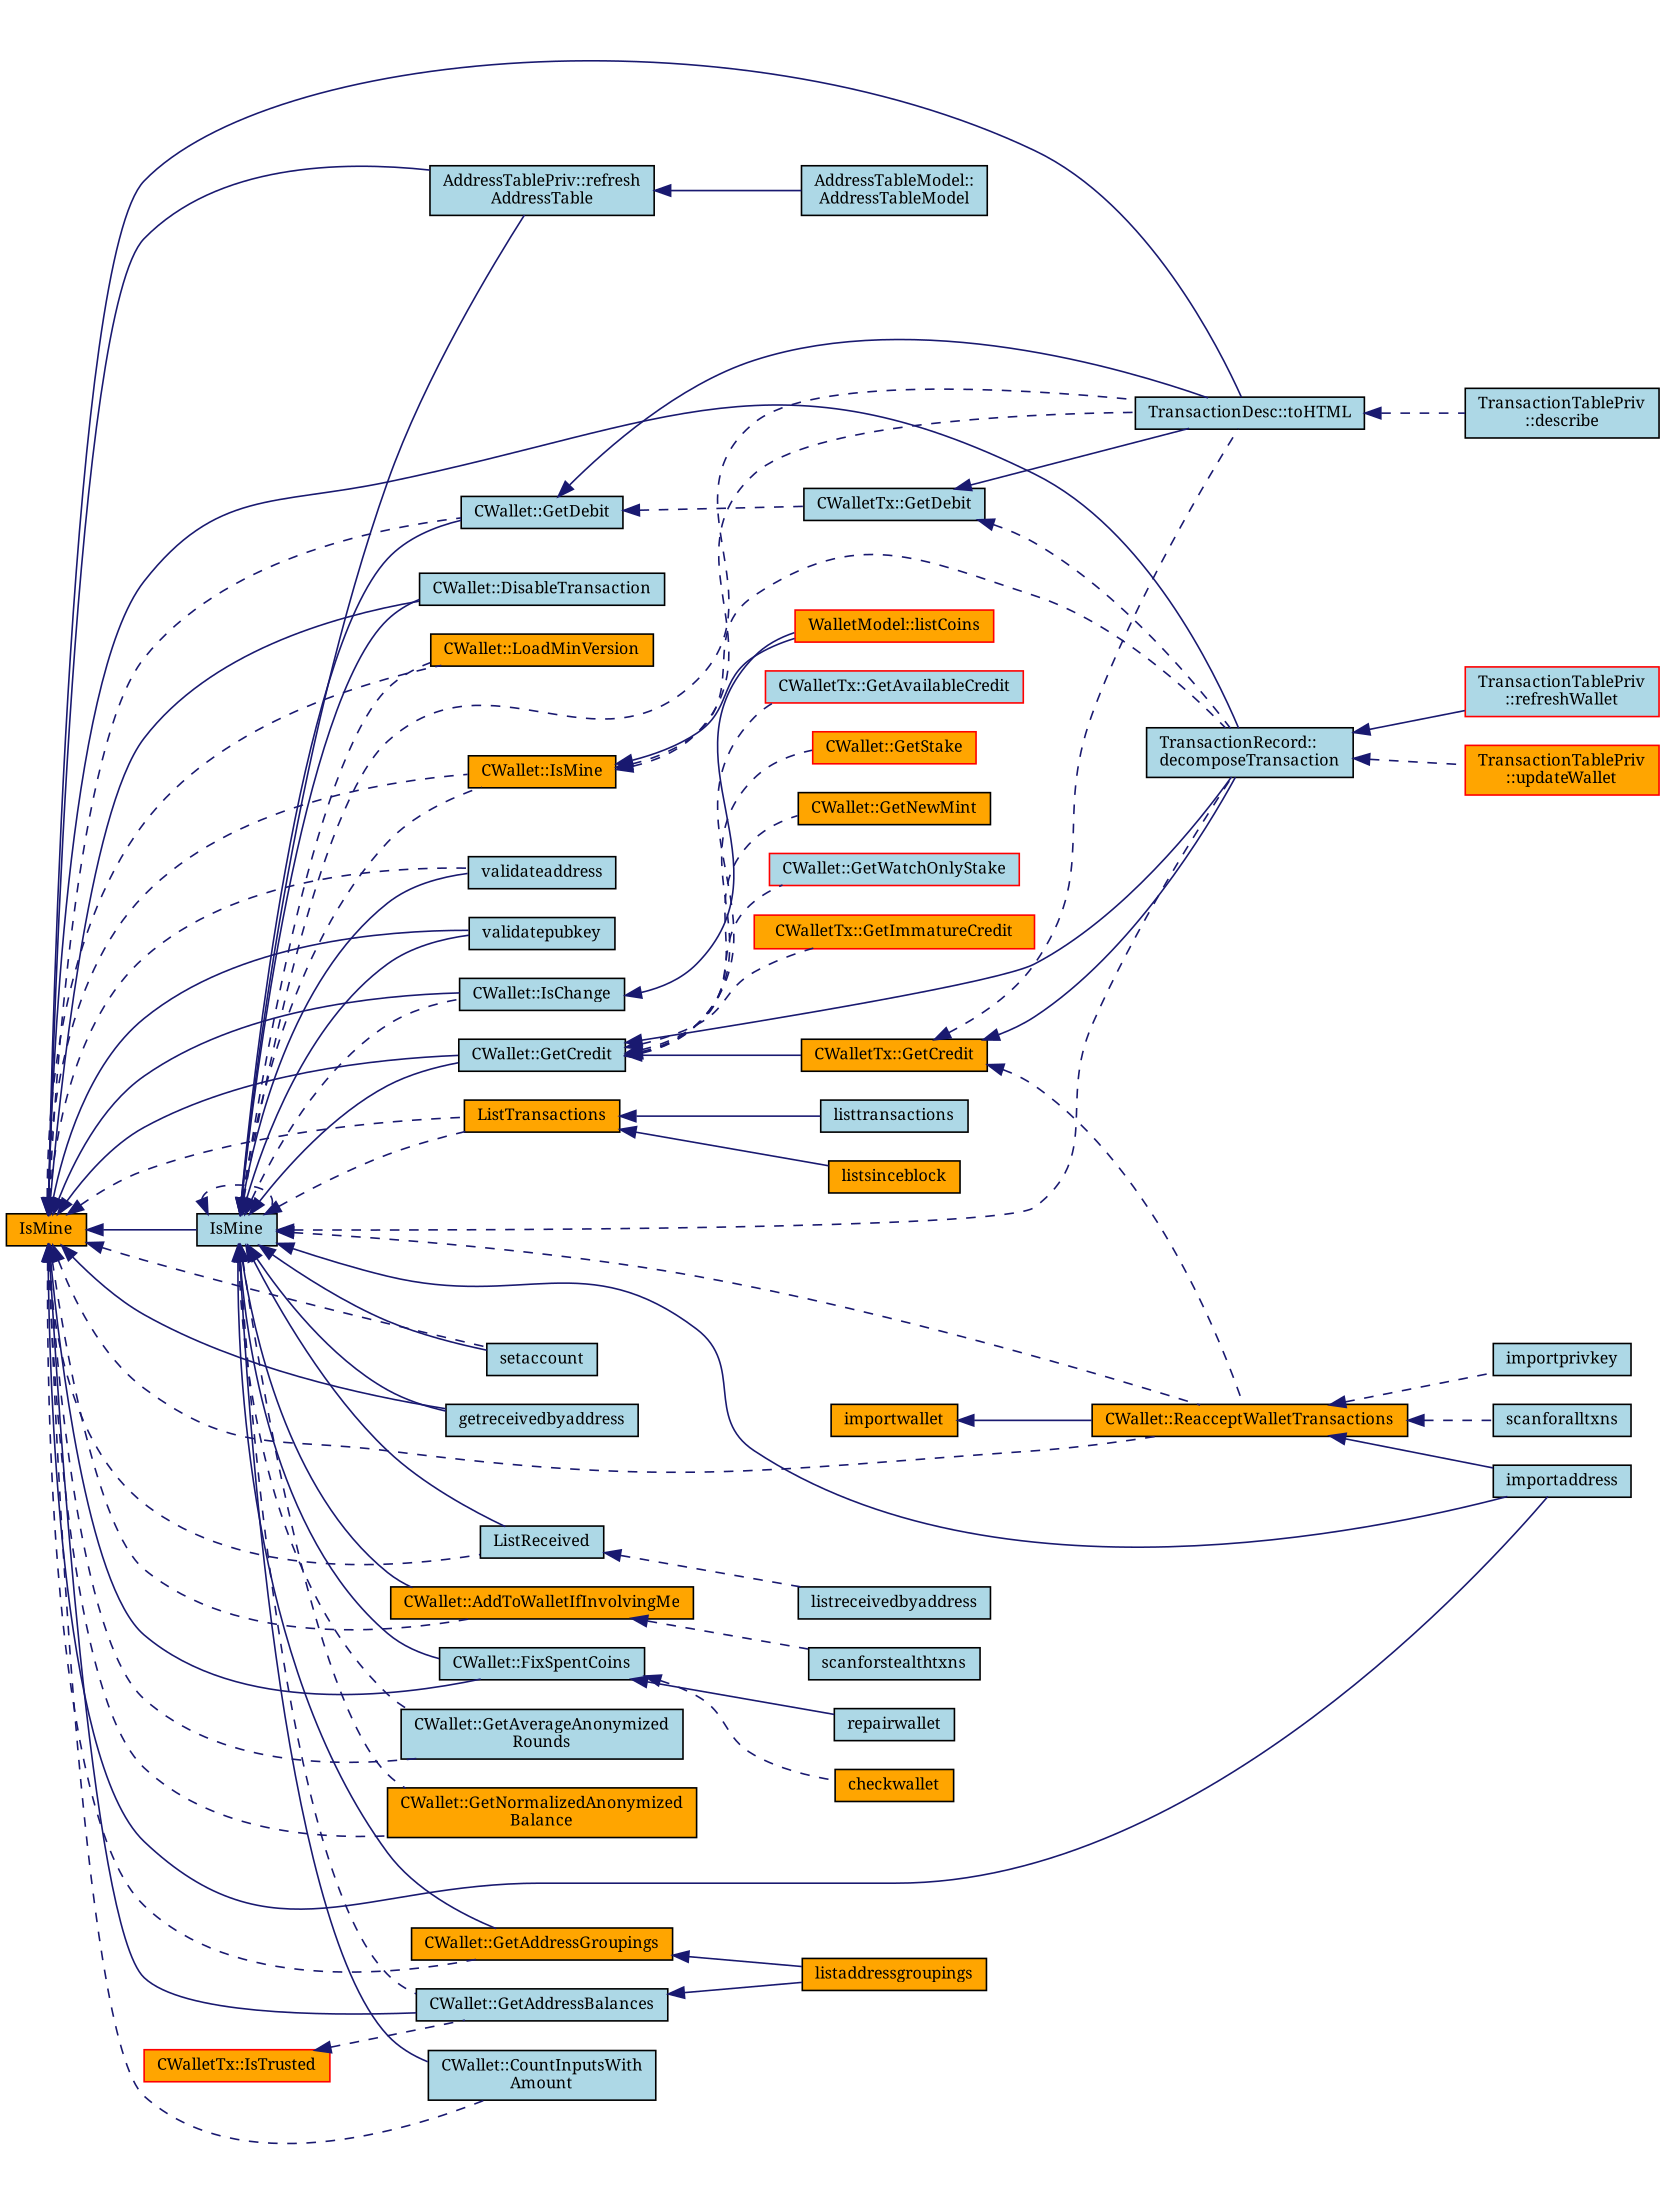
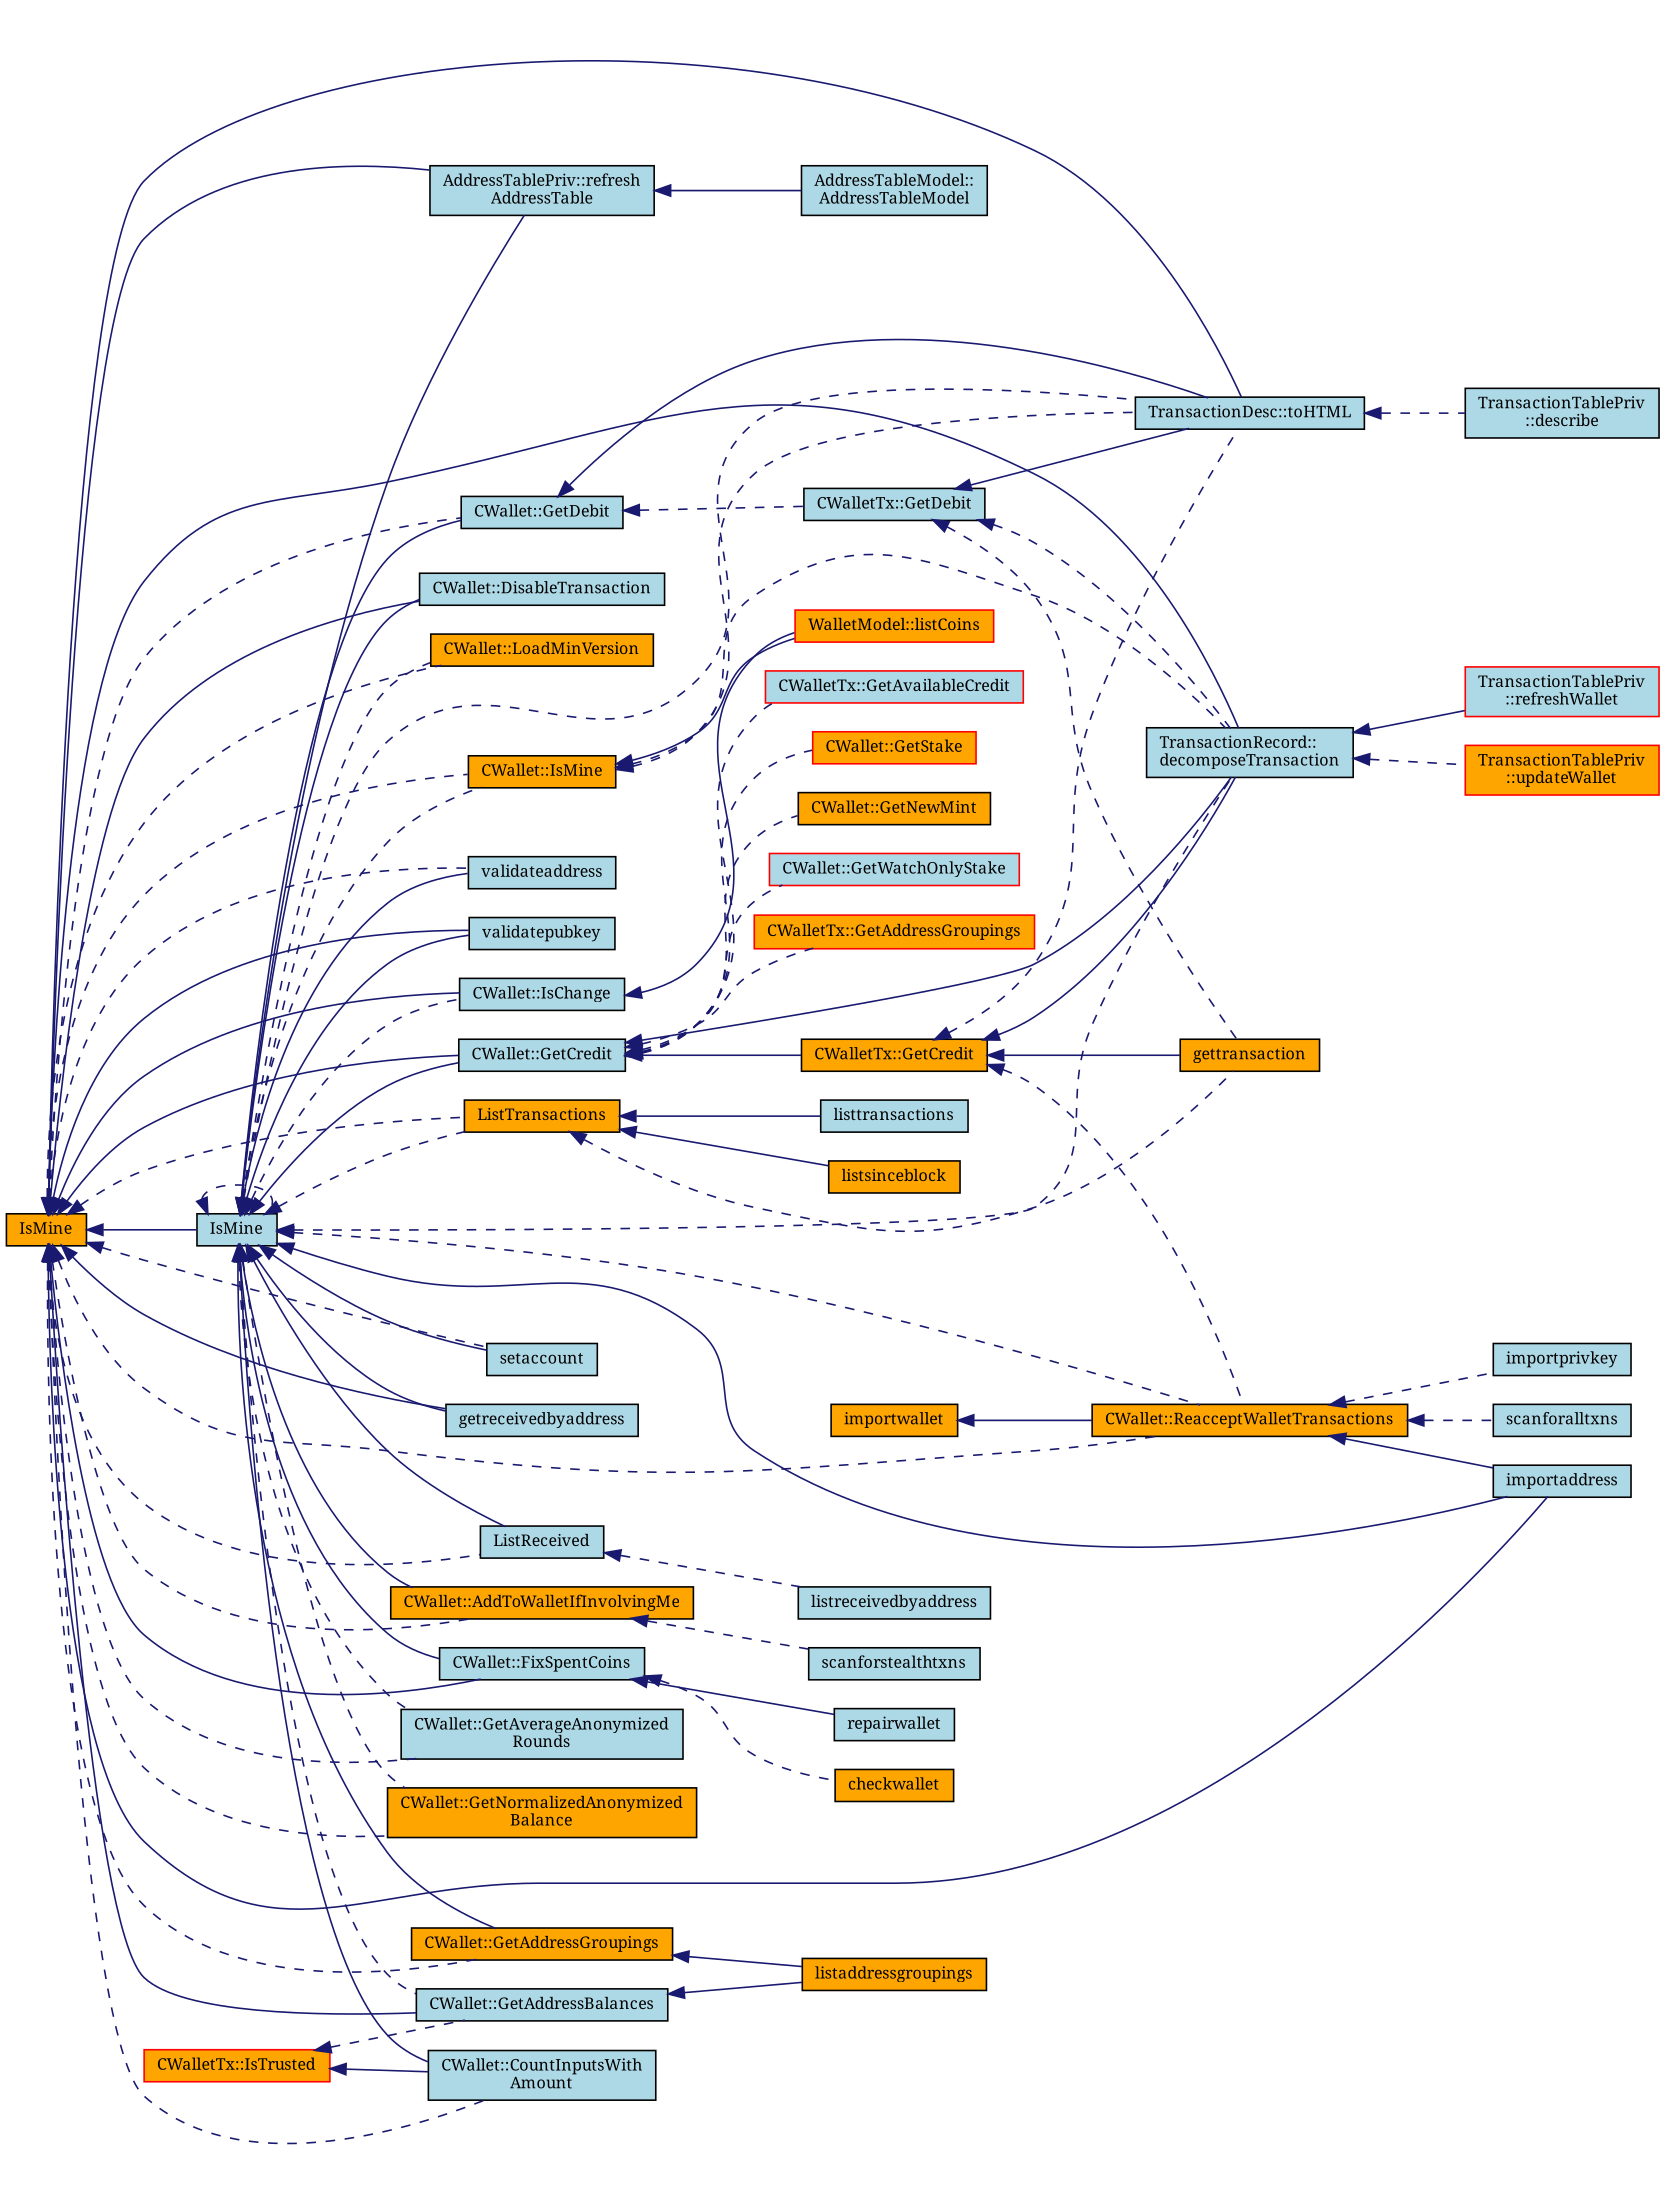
node "CWalletTx::GetImmatureCredit": label "CWalletTx::GetImmatureCredit" -> "CWalletTx::GetAddressGroupings"
node "gettransaction": added
edge "CWallet::CountInputsWith Amount" -> "CWalletTx::IsTrusted": added
